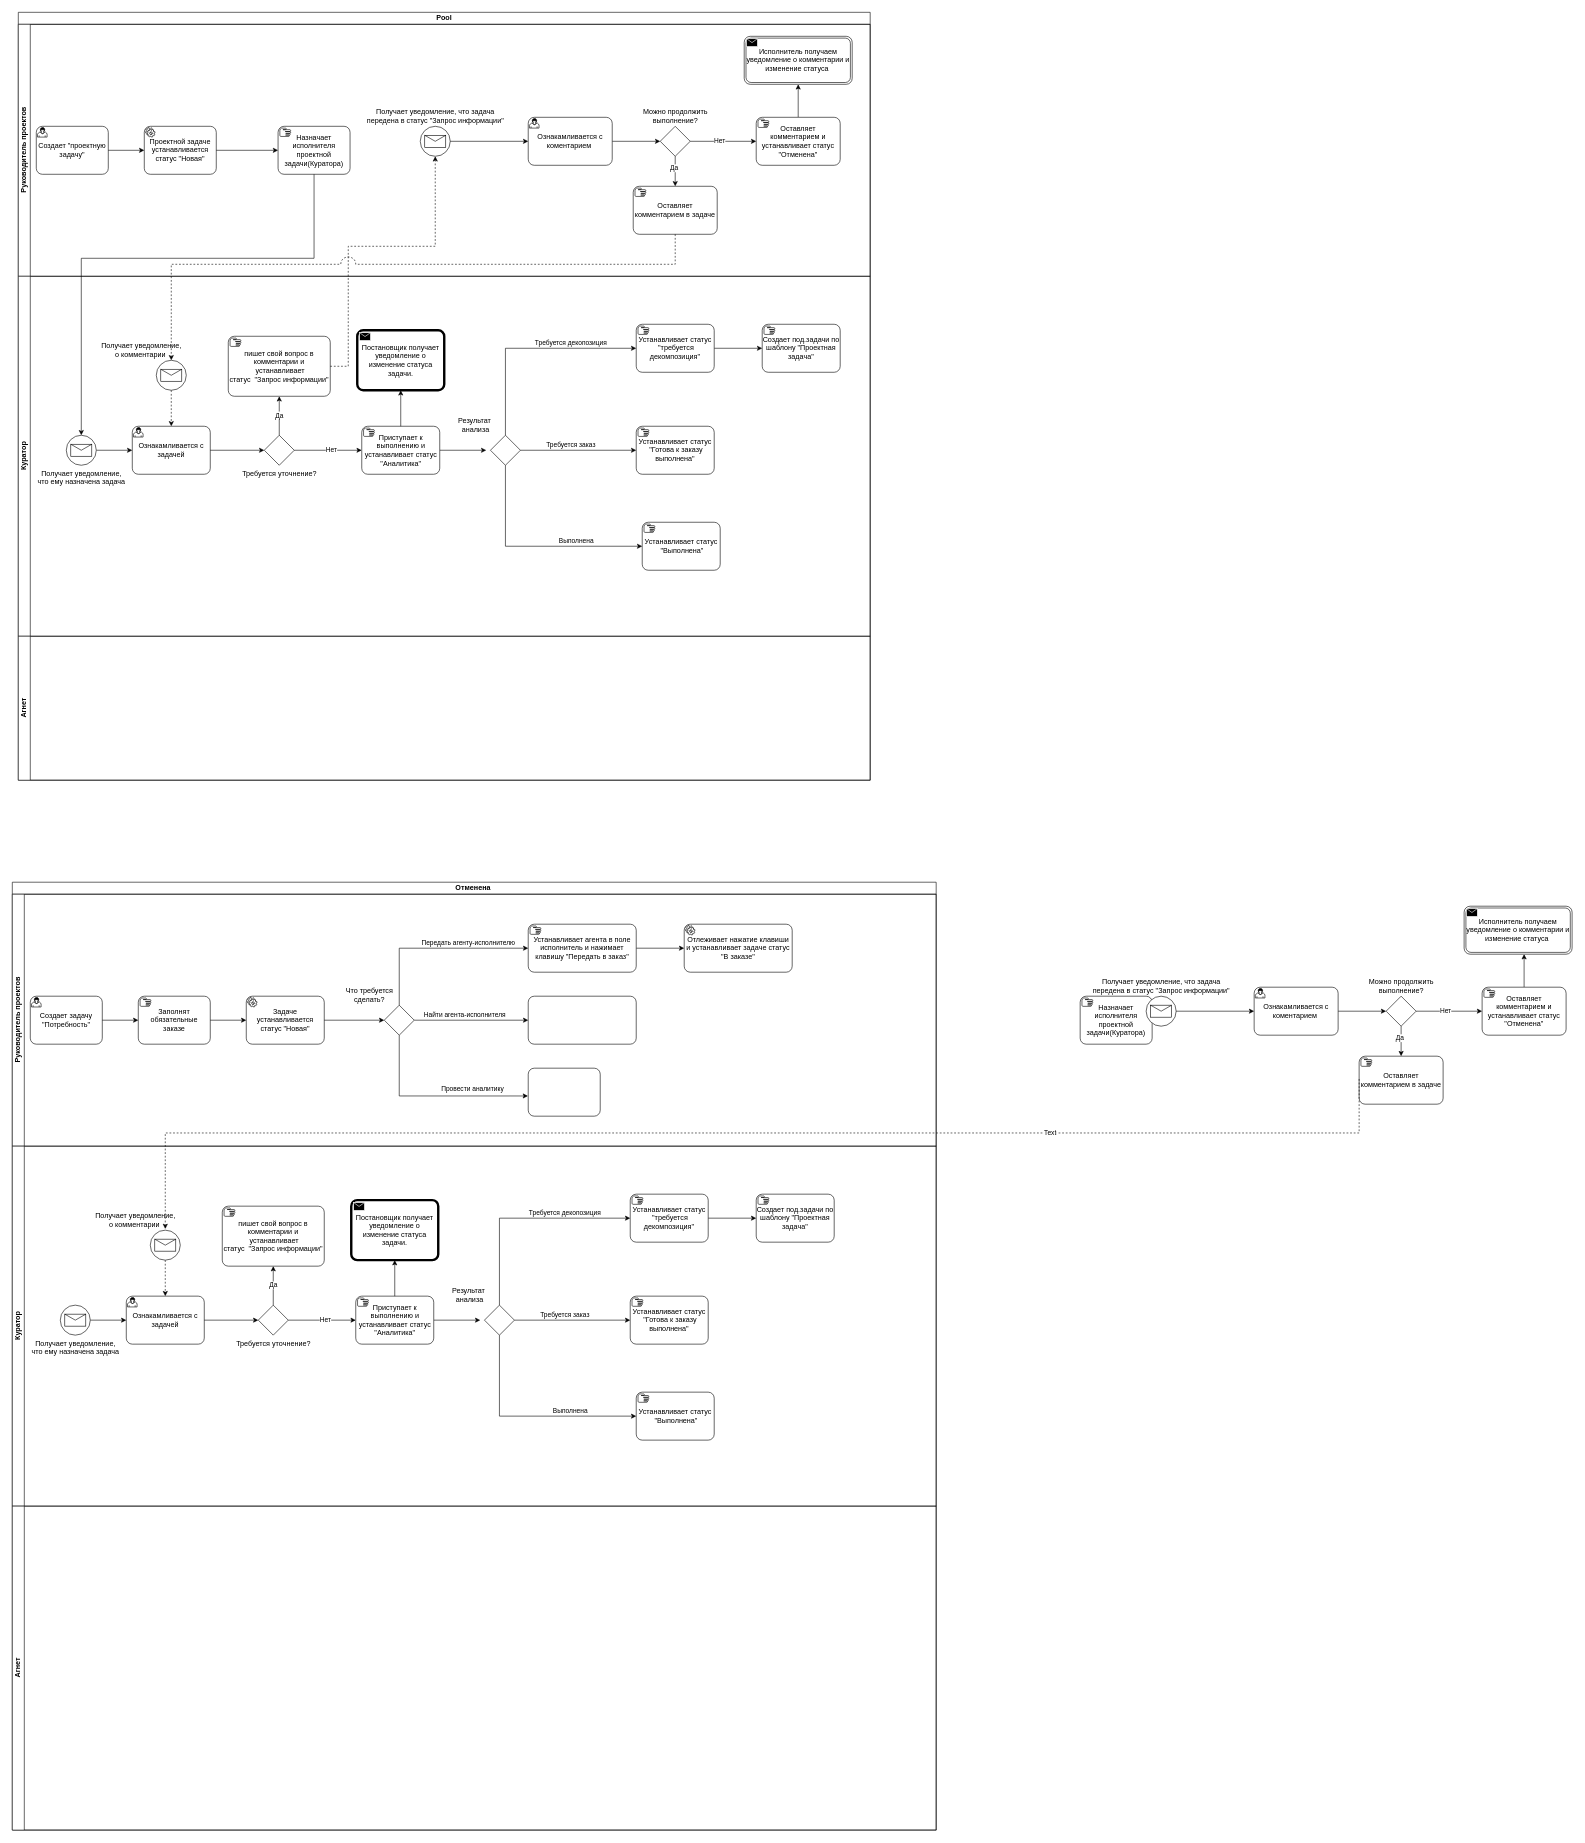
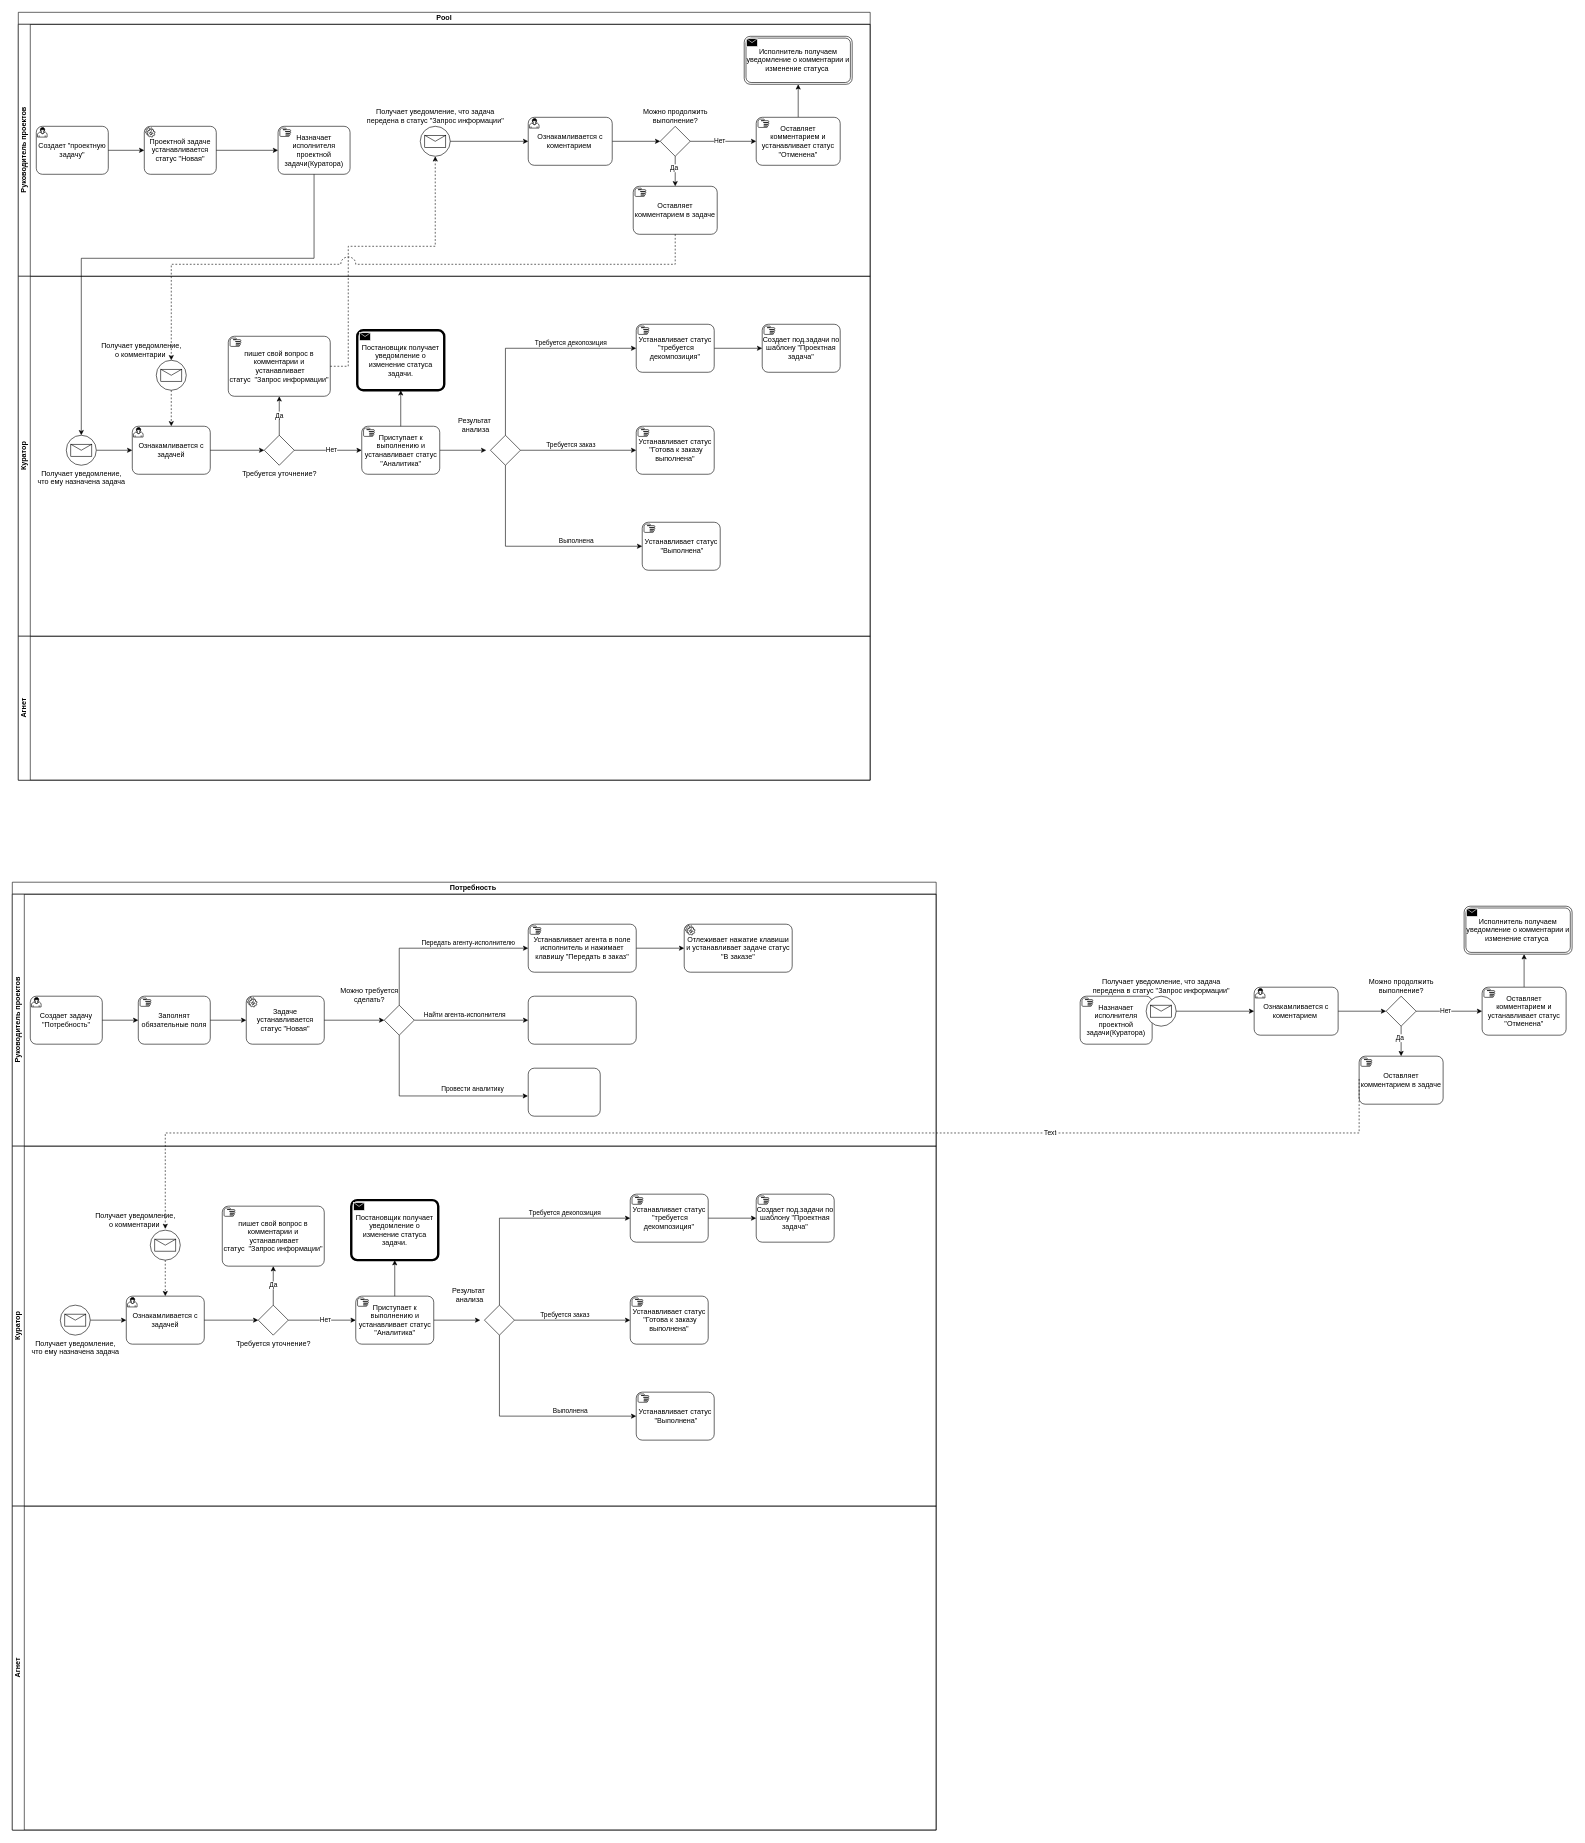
node "Отменена": label "Отменена" -> "Потребность"
node "Что требуется сделать?": label "Что требуется сделать?" -> "Можно требуется сделать?"
node "Заполнят обязательные заказе": label "Заполнят обязательные заказе" -> "Заполнят обязательные поля"
